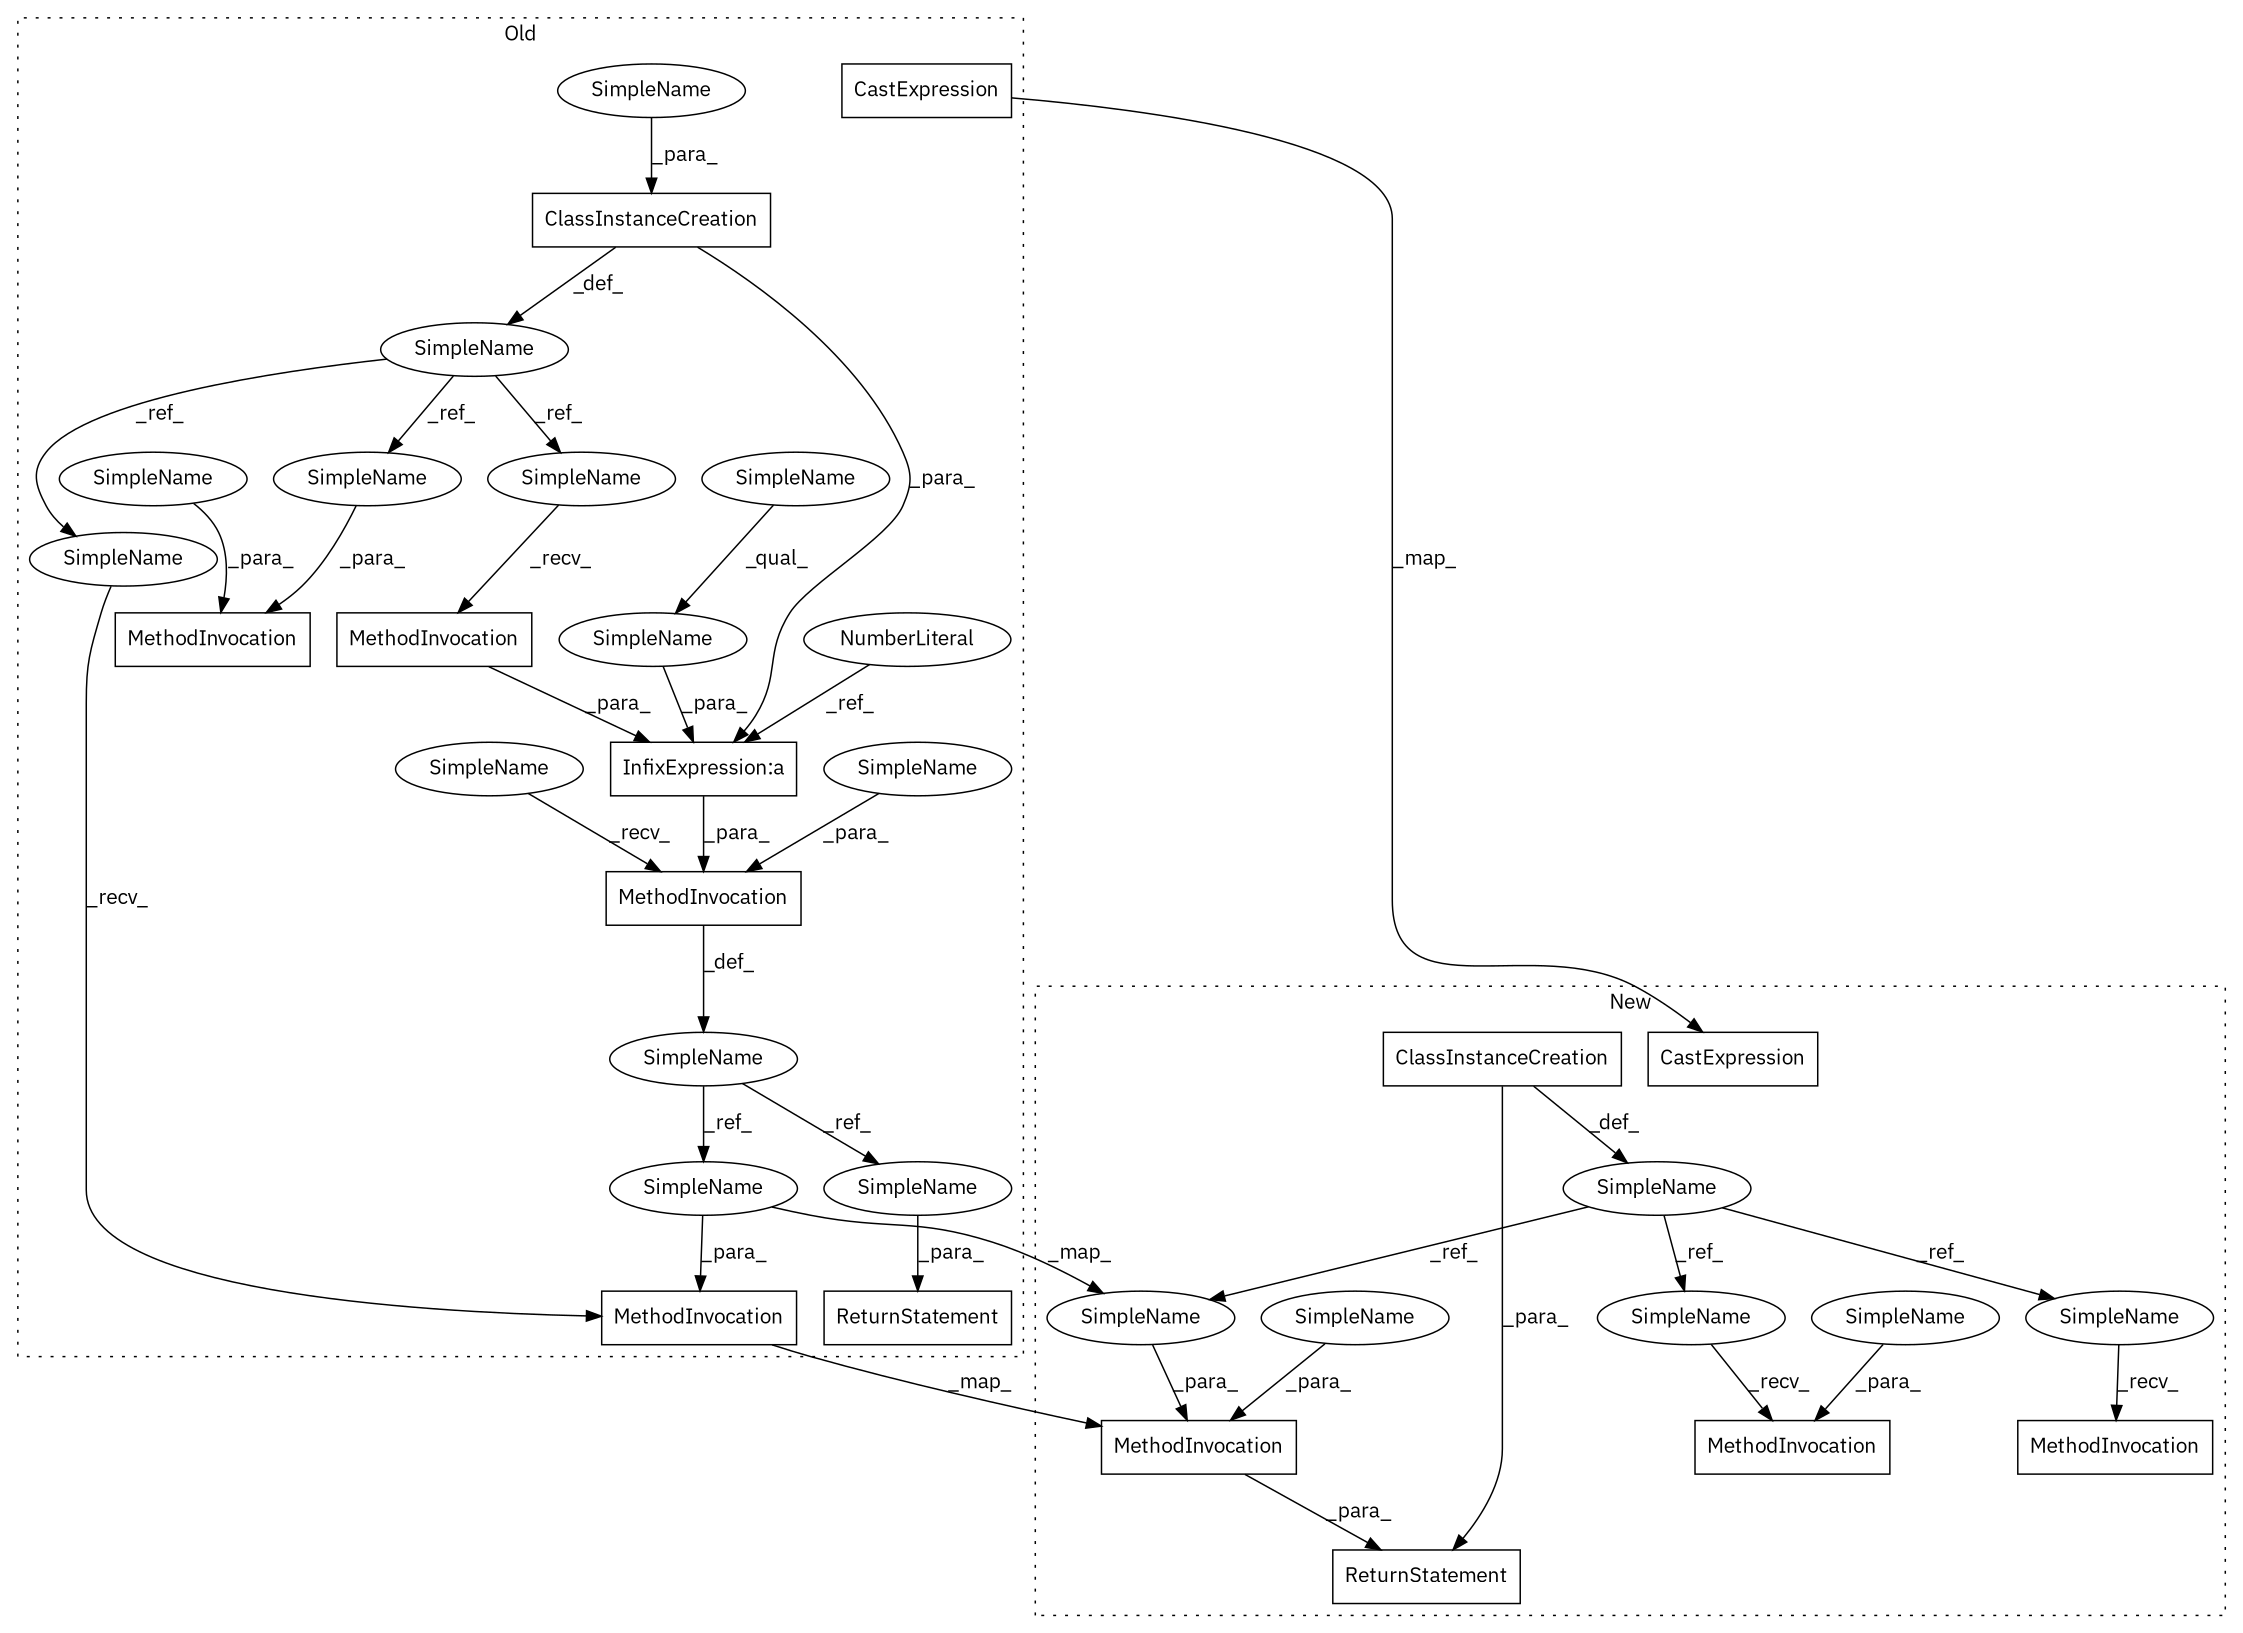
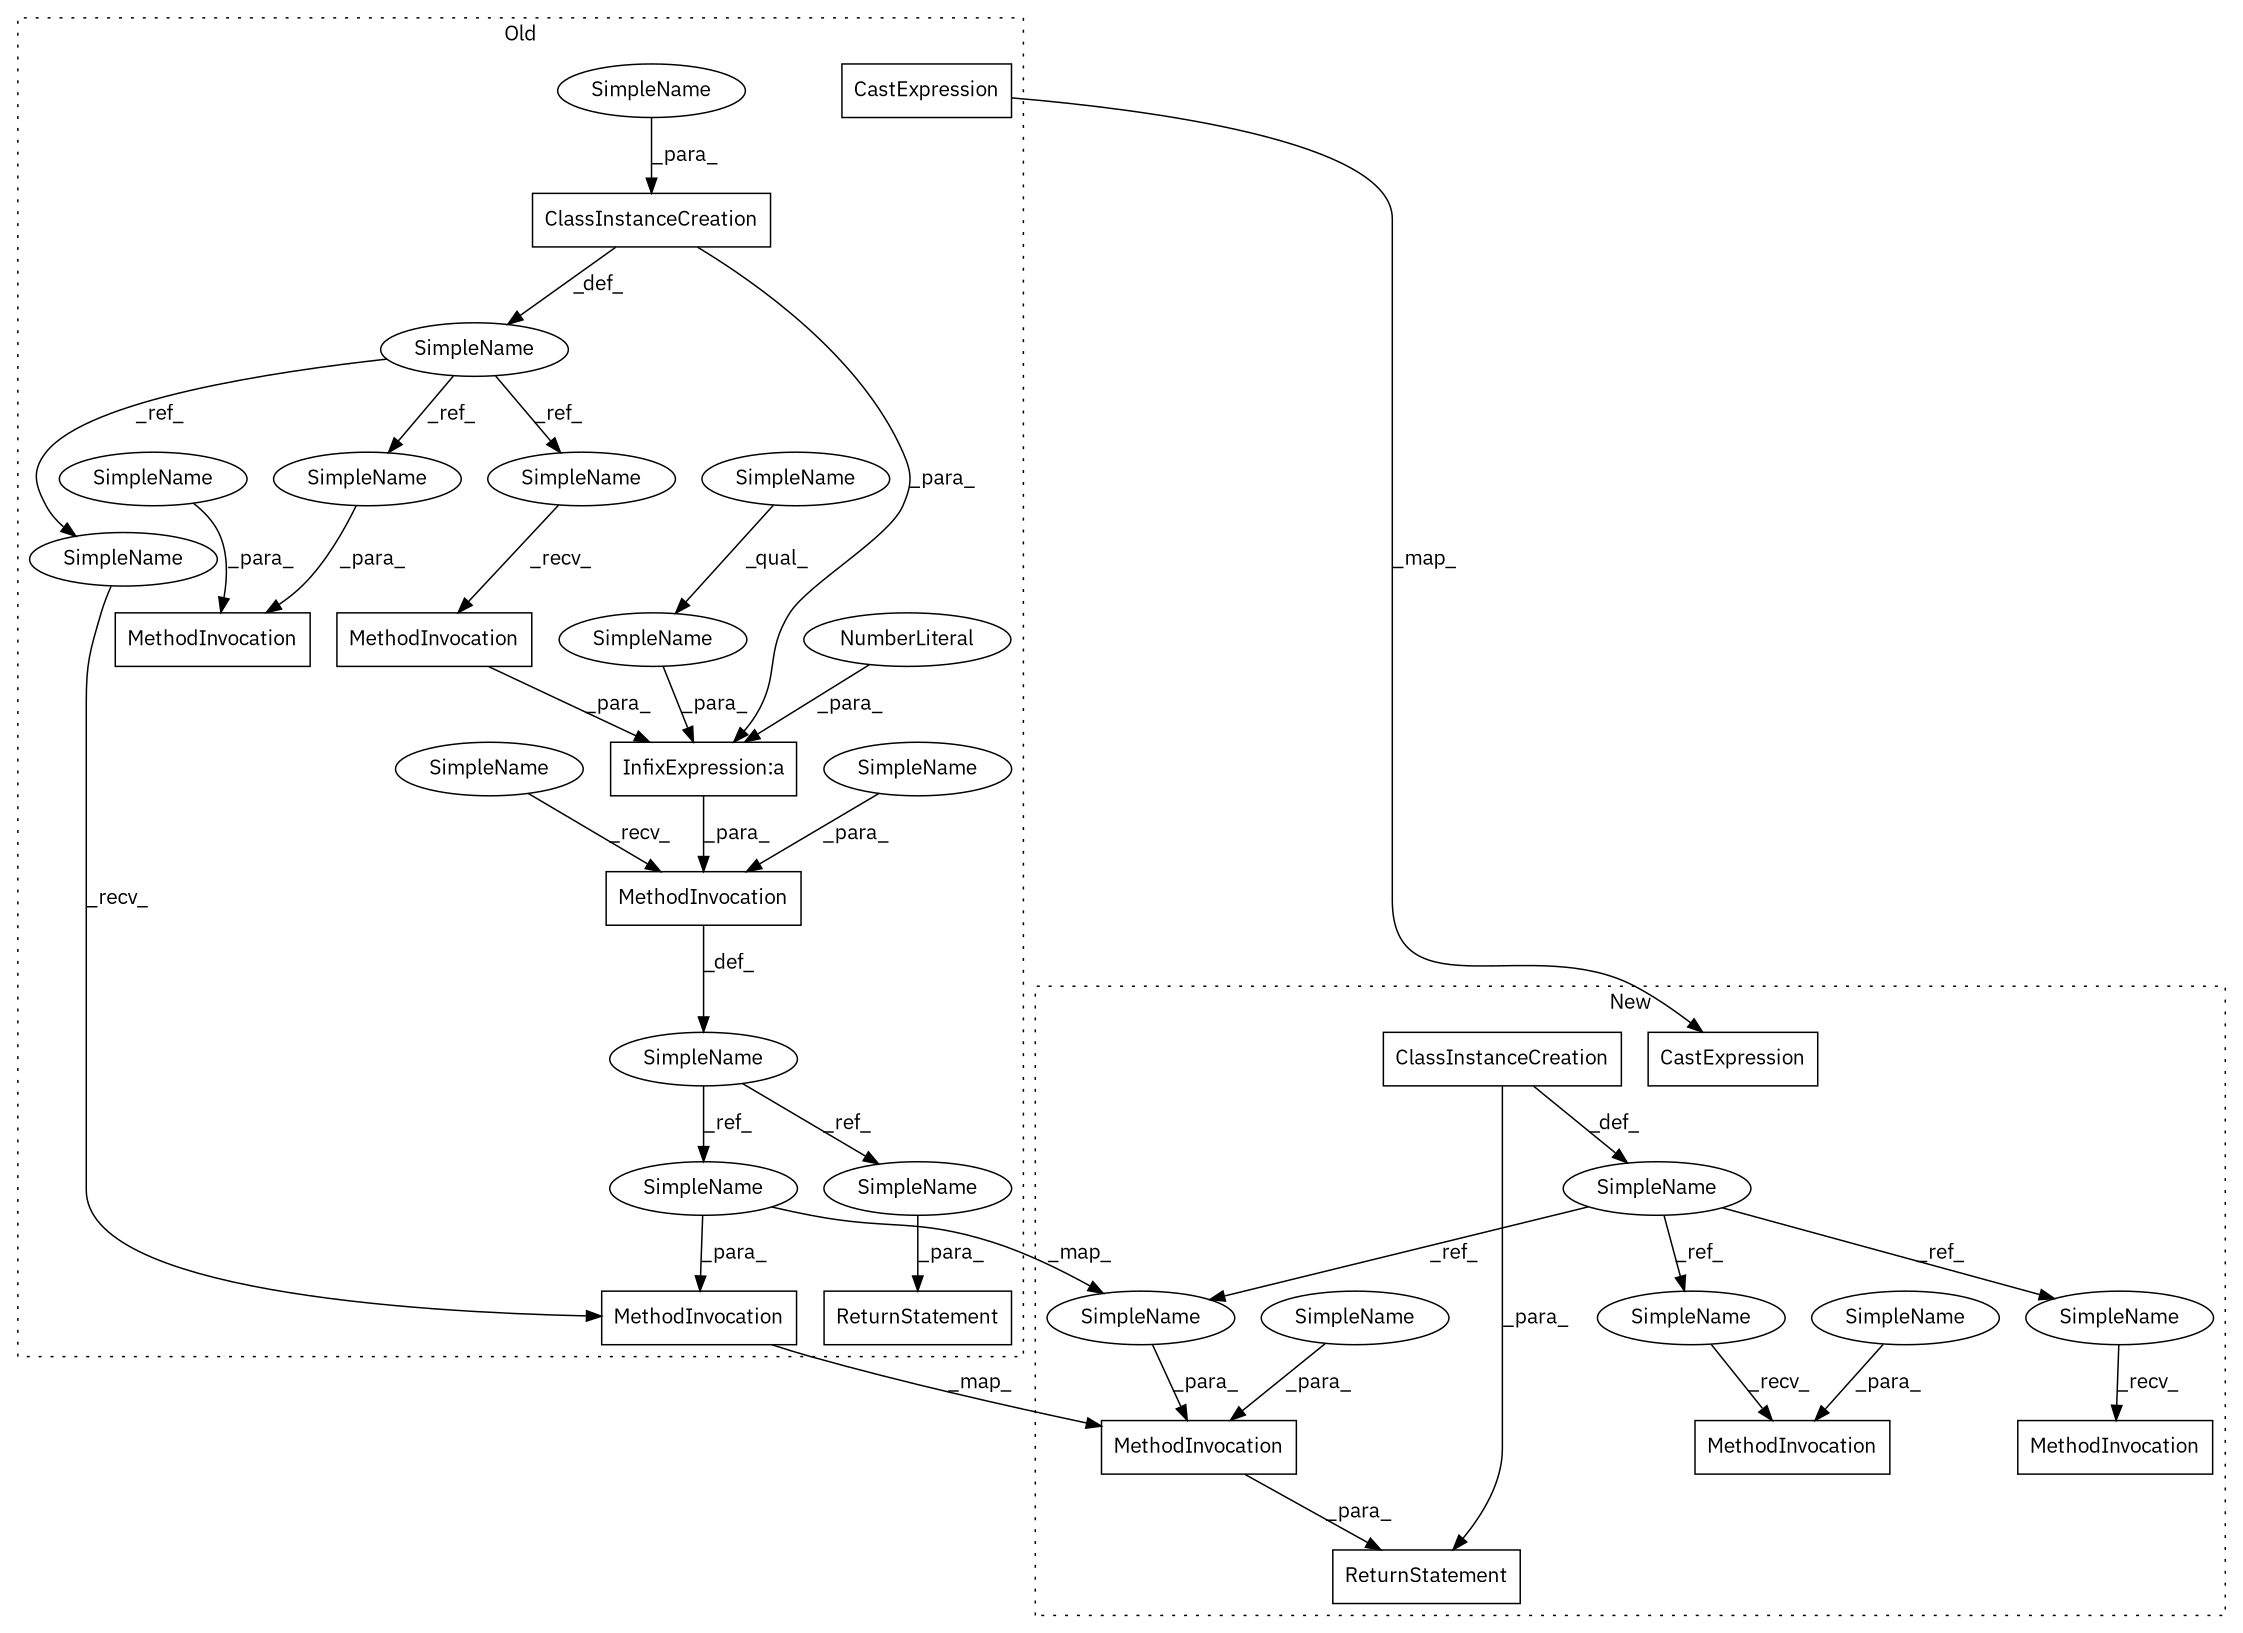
edge "NumberLiteral" -> "InfixExpression:a": label "_ref_" -> "_para_"
